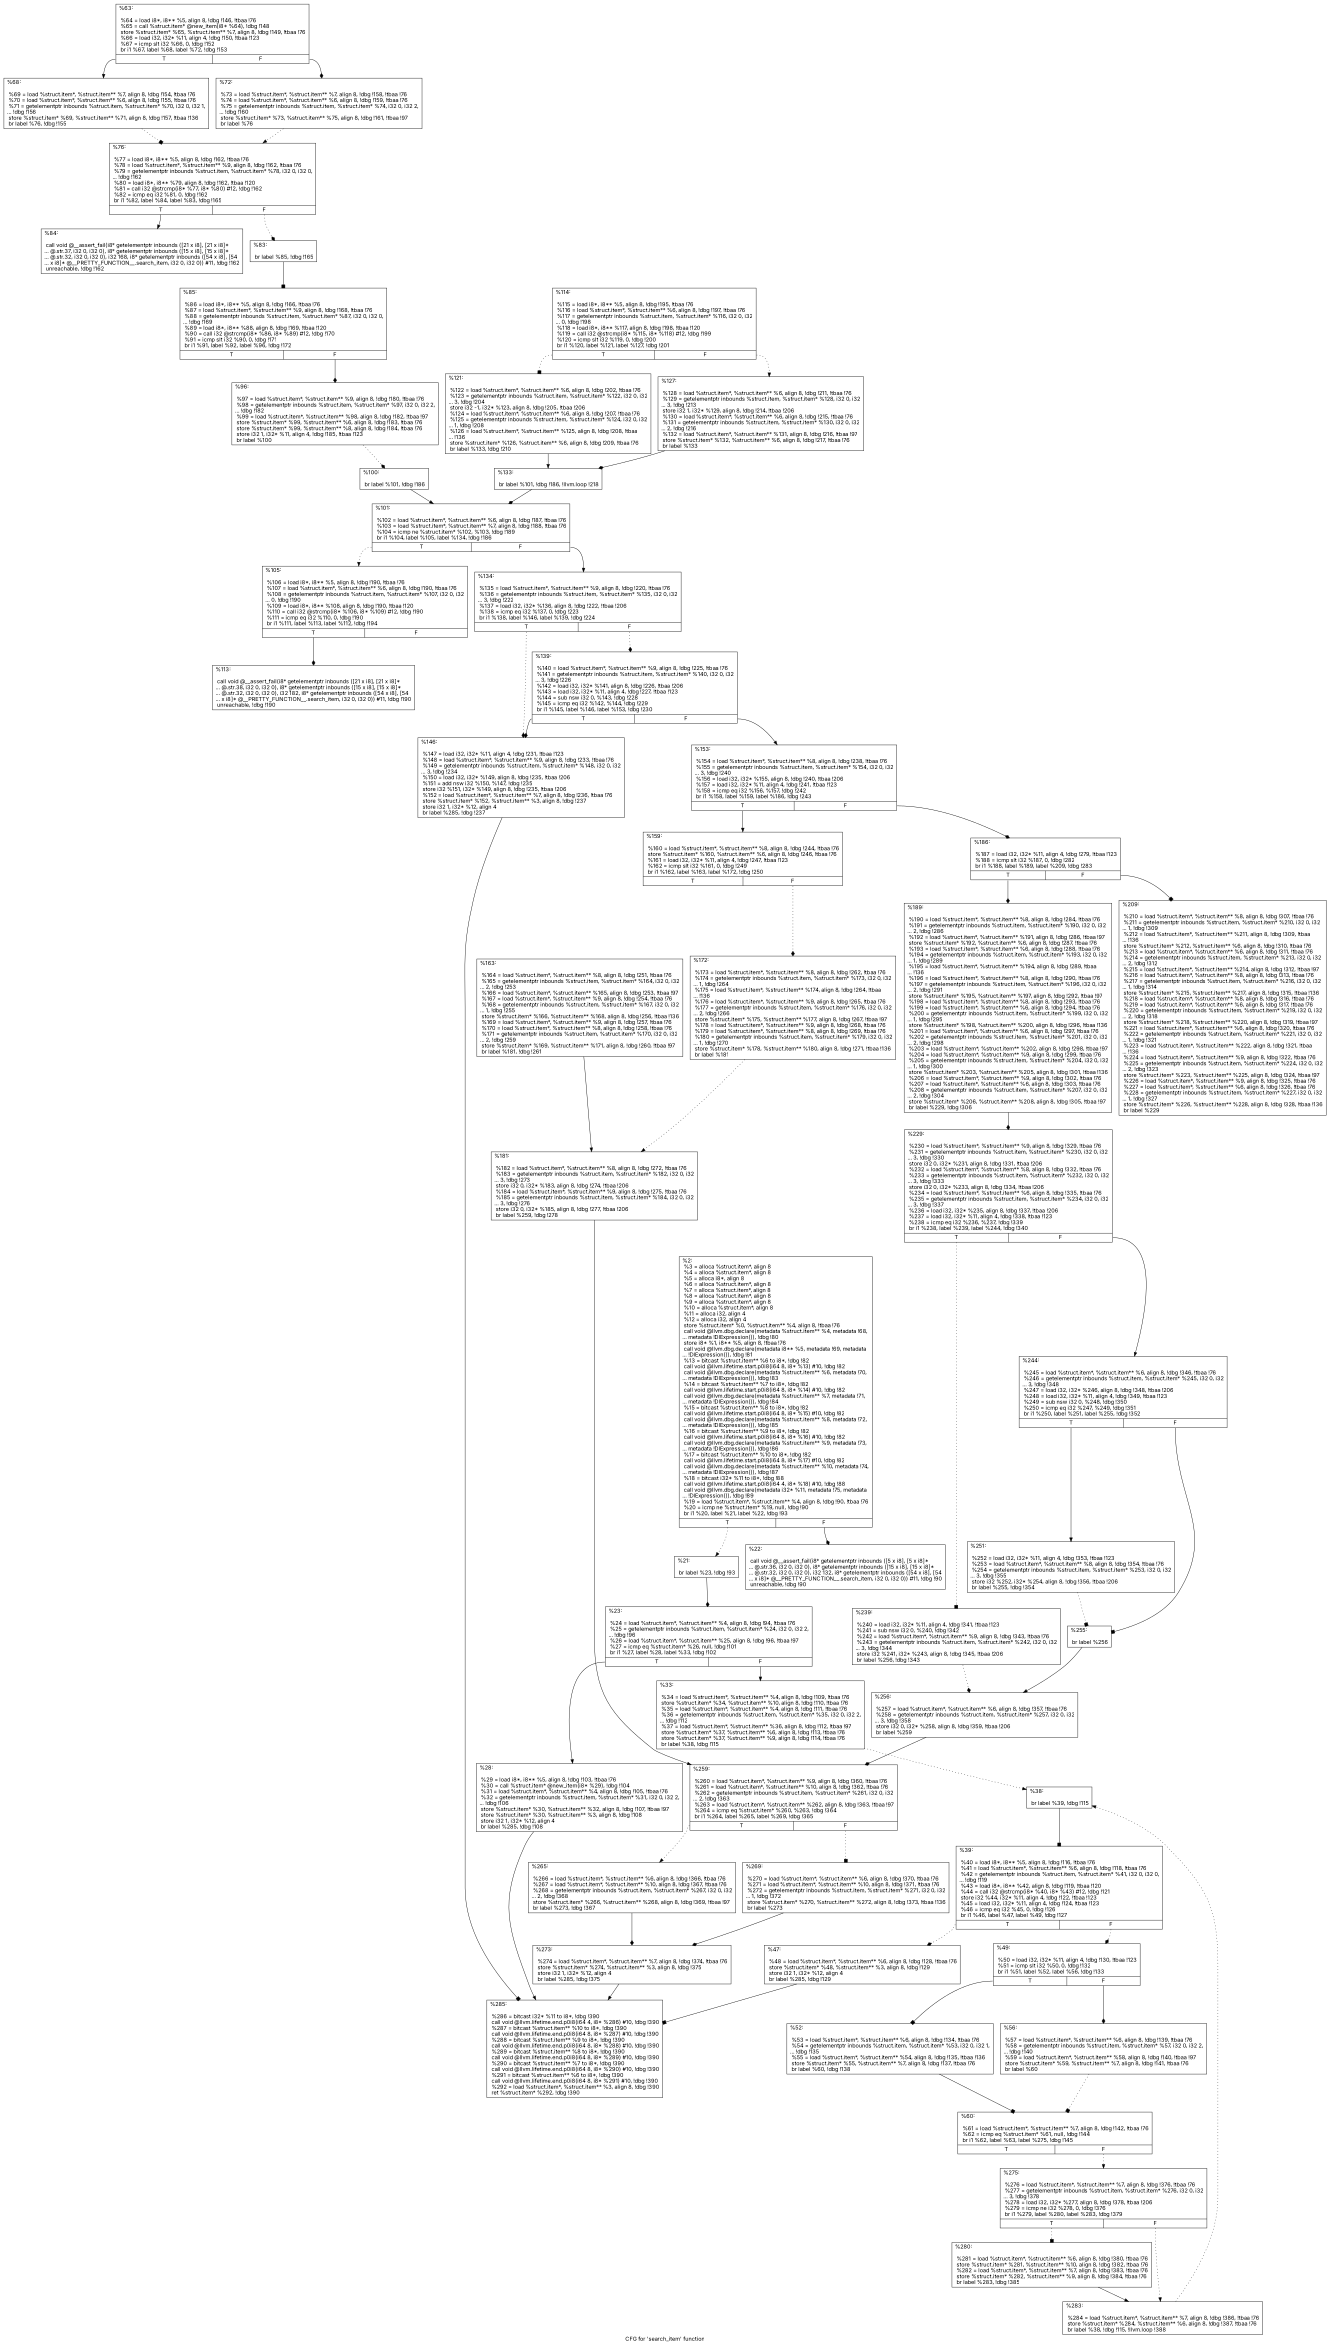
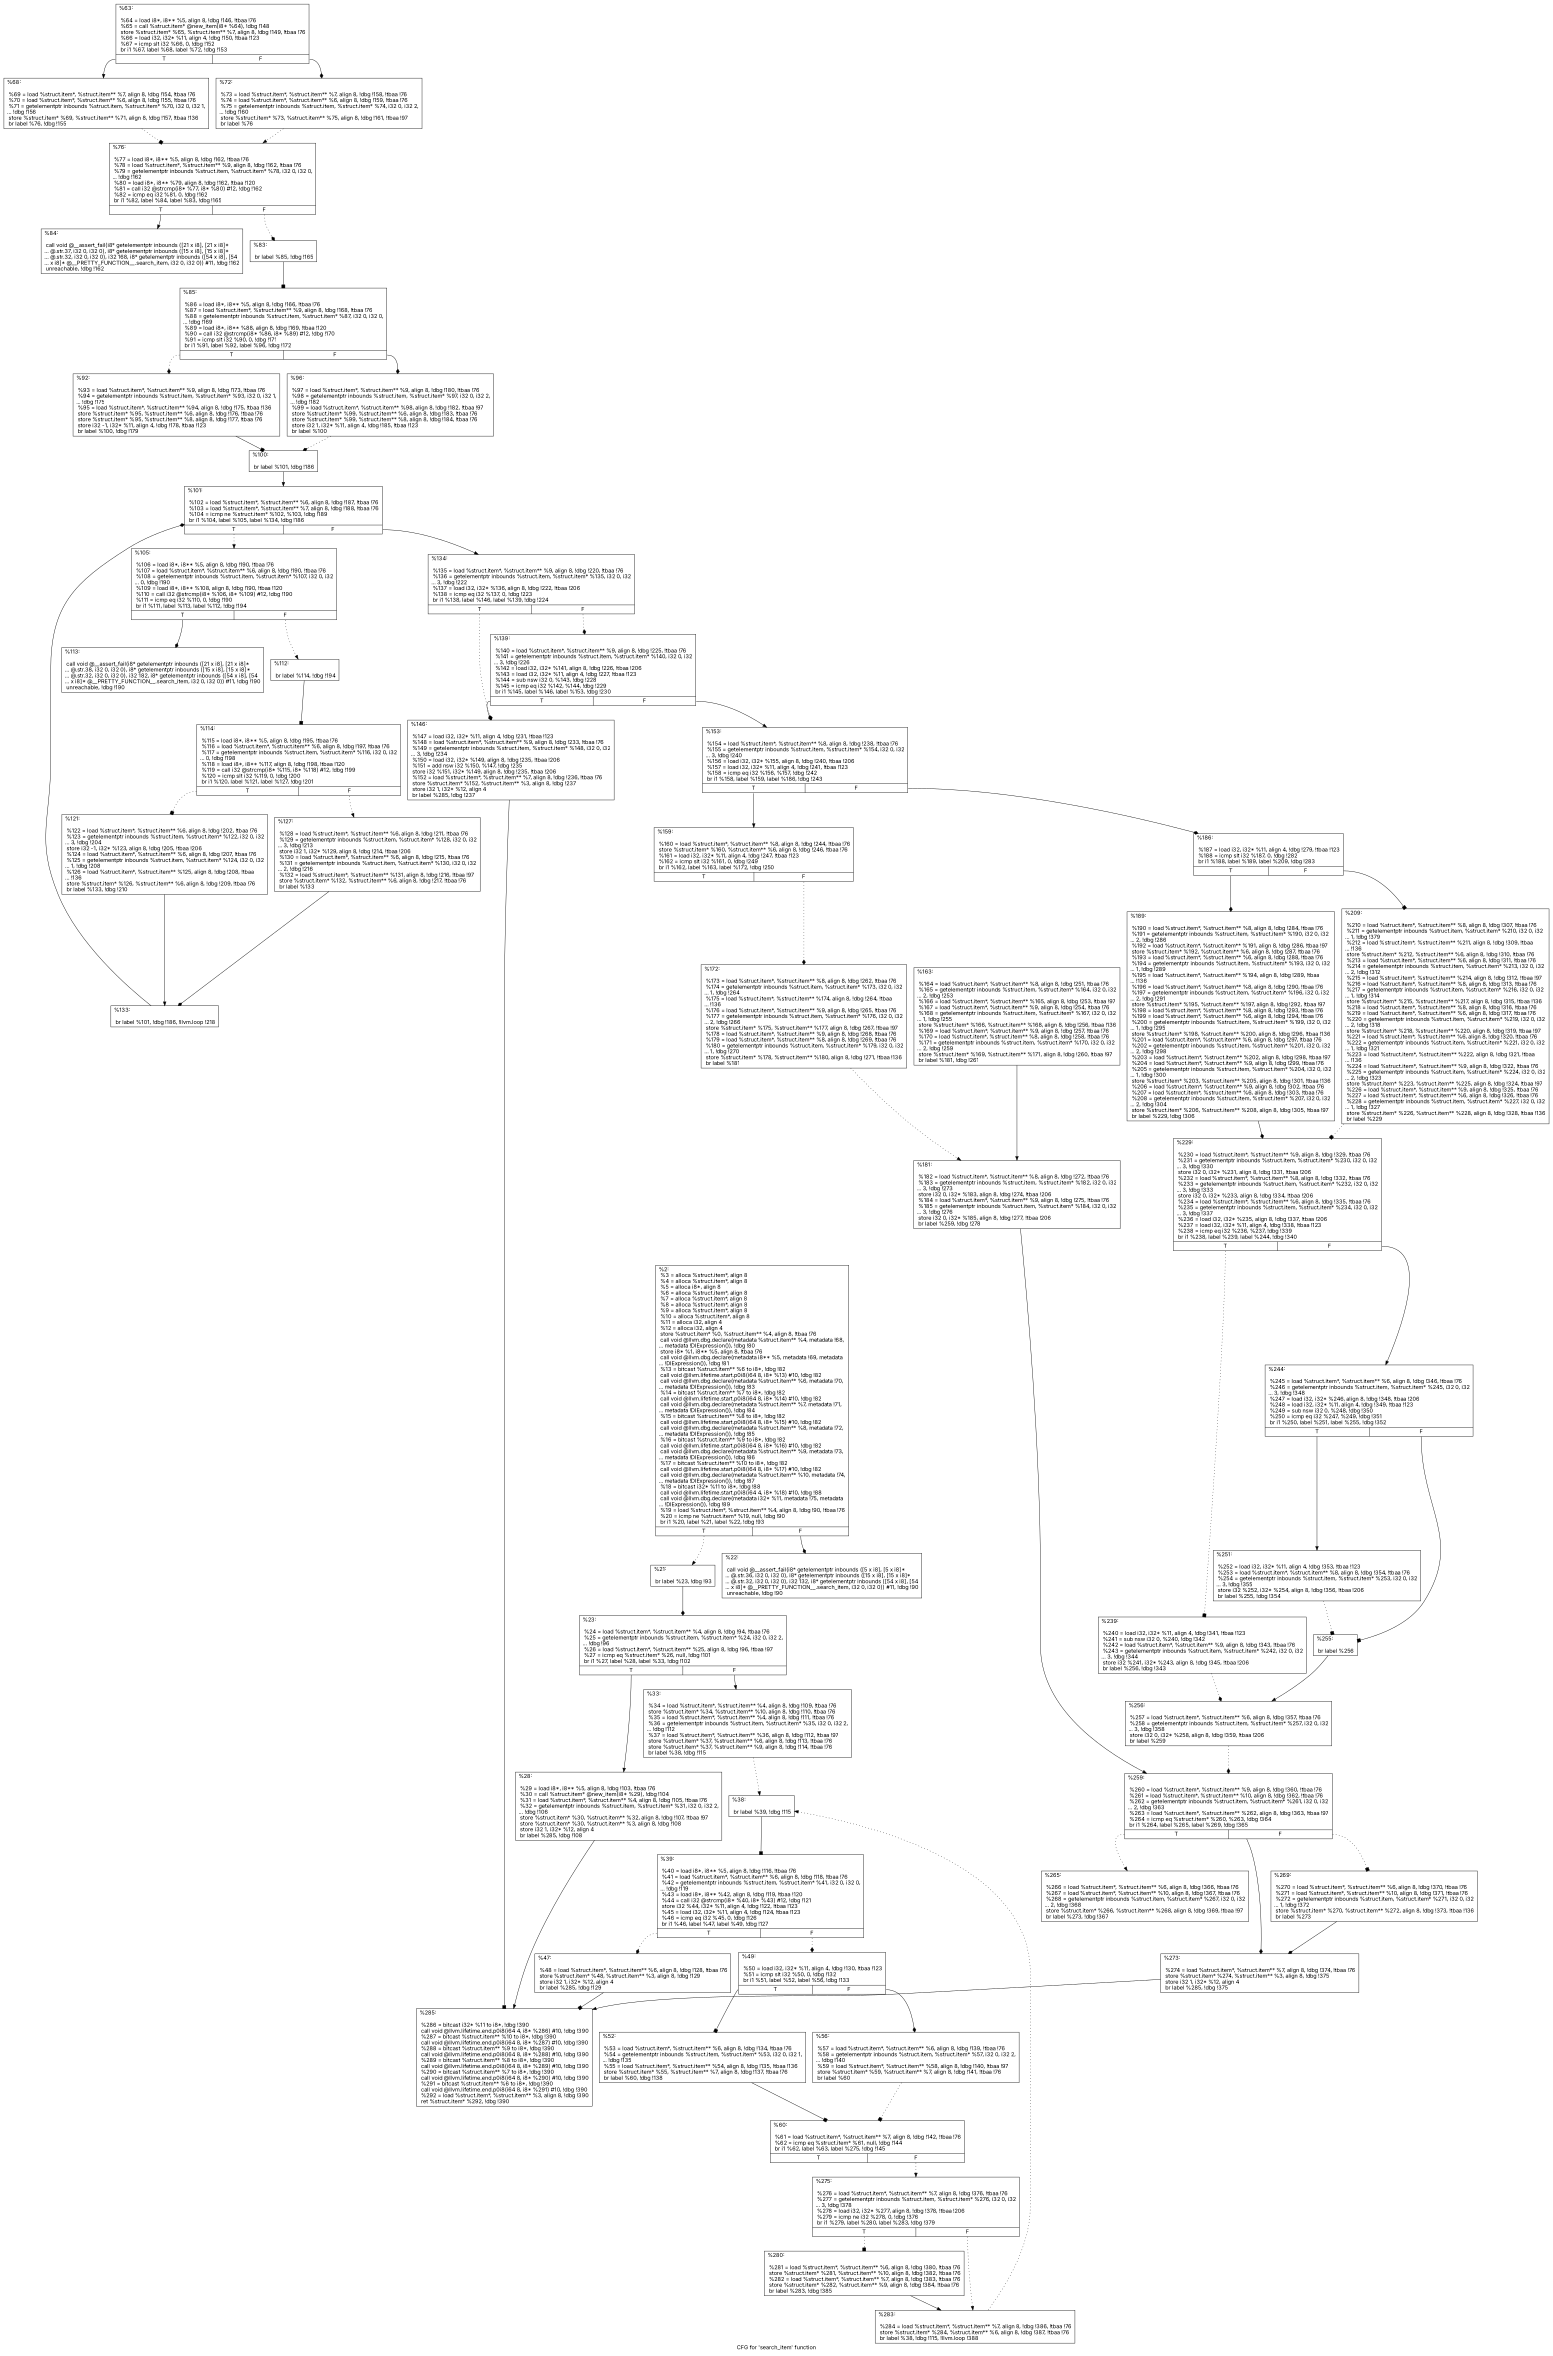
node "%92:": added
node "%112:": added
node "%209:": text "... 1, !dbg !309" -> "... 1, !dbg !379"
edge "%209:" -> "%229:": added
edge "%256:" -> "%259:": style solid -> dotted
edge "%265:" -> "%273:": now "%259:" -> "%273:"
